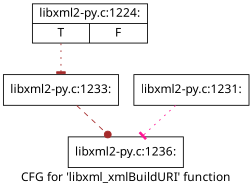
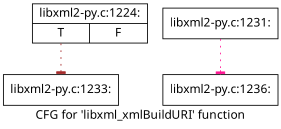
edge "libxml2-py.c:1233:" -> "libxml2-py.c:1236:": removed
